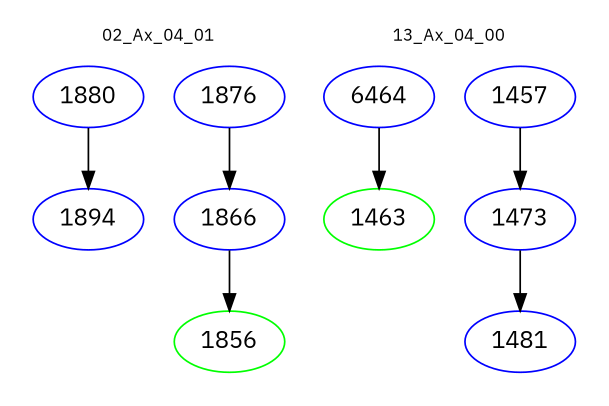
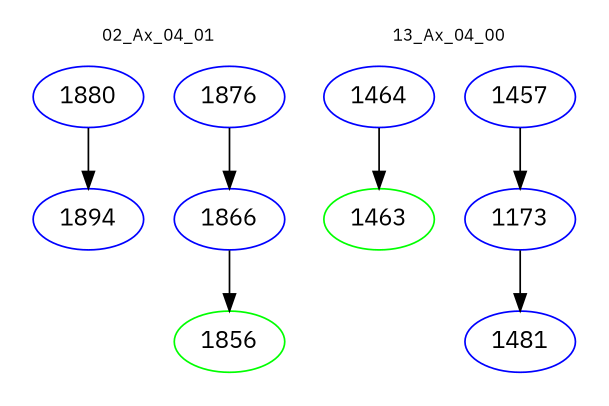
node "6464": label "6464" -> "1464"
node "1473": label "1473" -> "1173"
